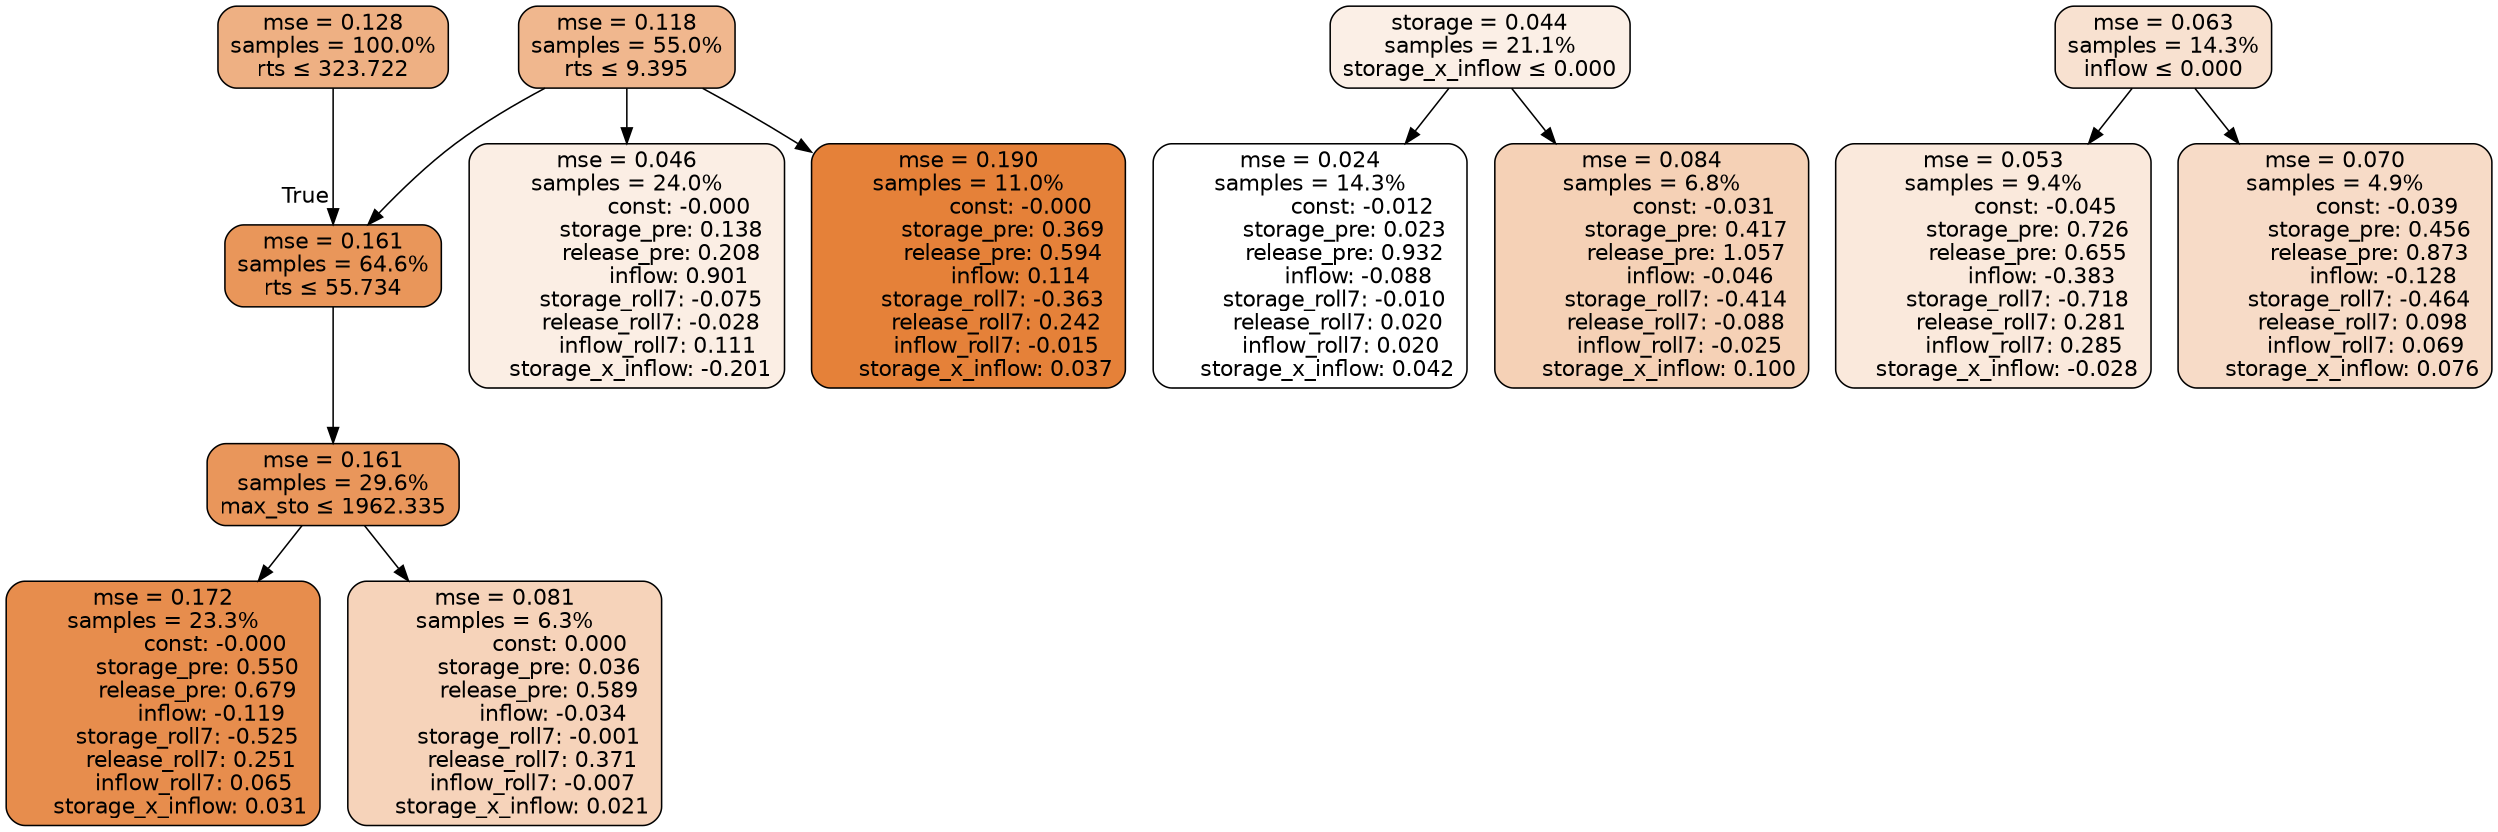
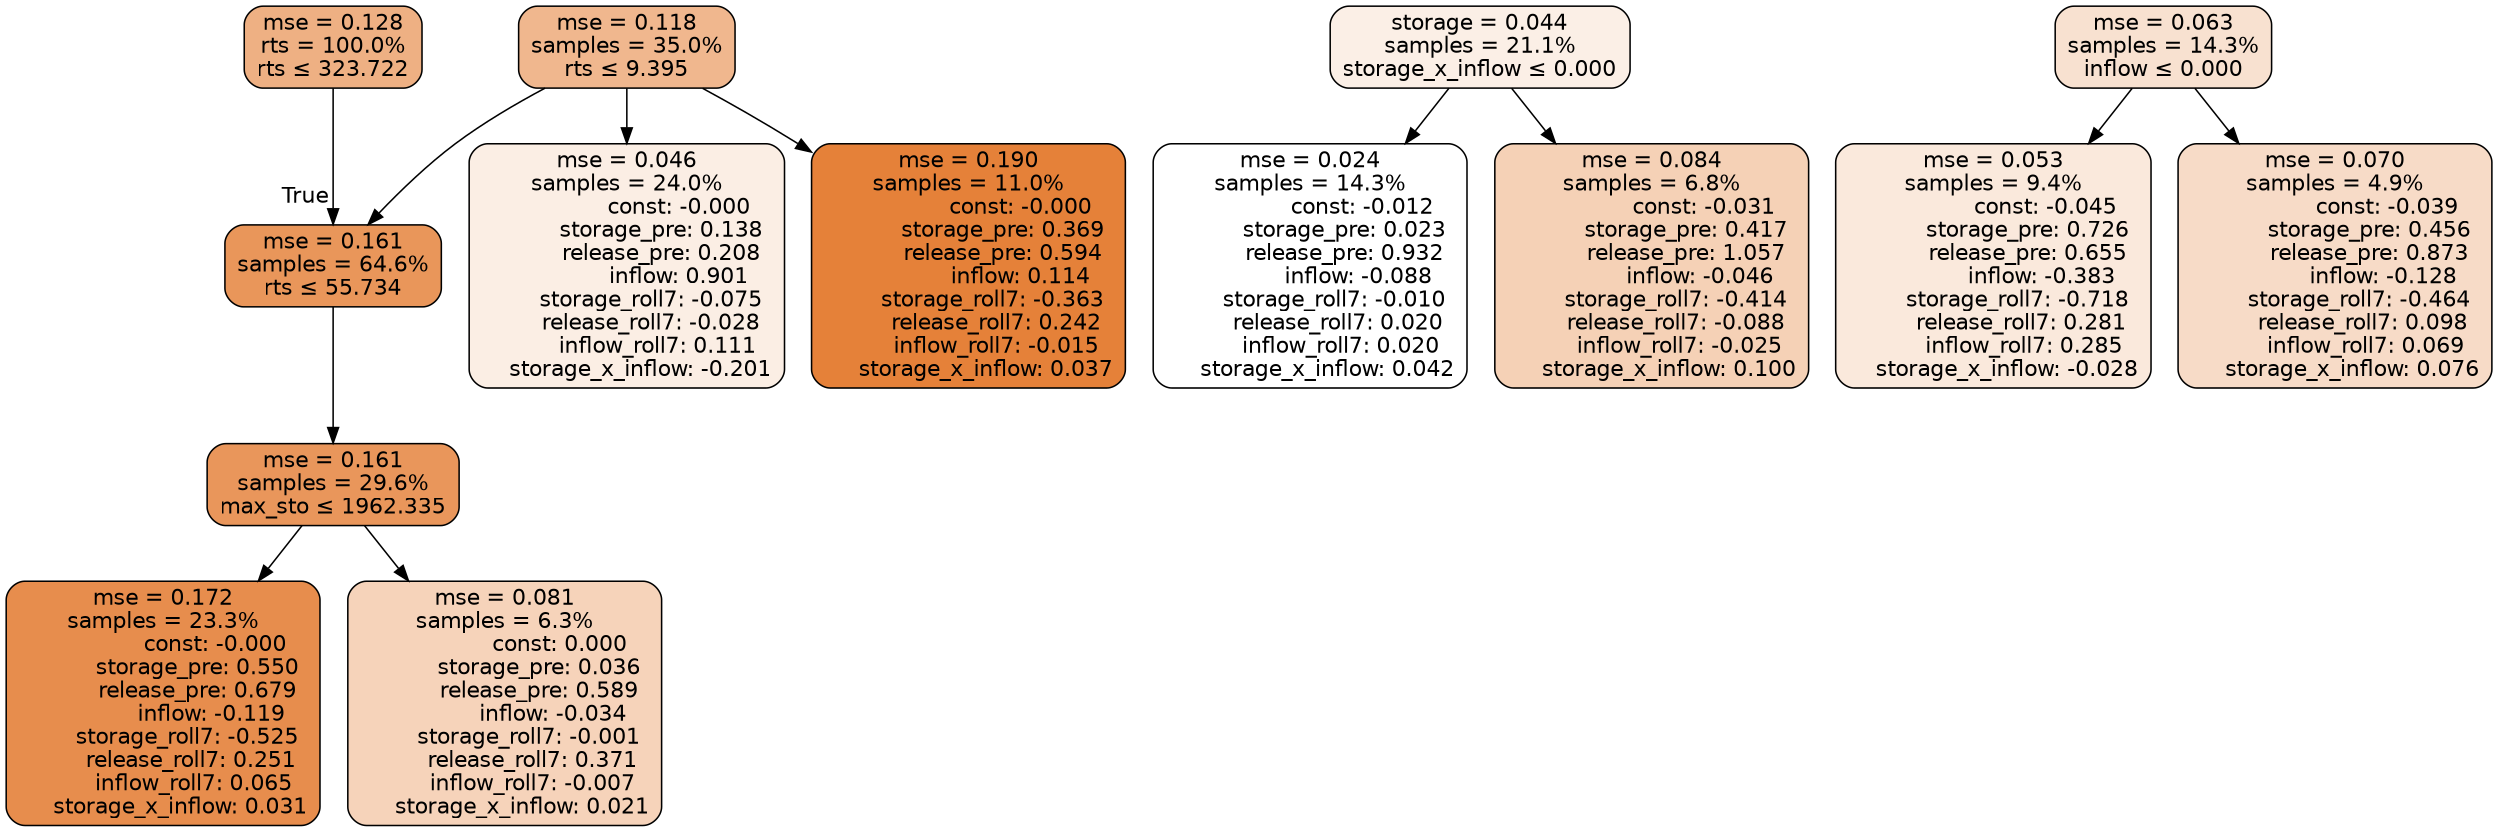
node "mse = 0.128 samples = 100.0% rts ≤ 323.722": label "mse = 0.128 samples = 100.0% rts ≤ 323.722" -> "mse = 0.128 rts = 100.0% rts ≤ 323.722"
node "mse = 0.118 samples = 55.0% rts ≤ 9.395": label "mse = 0.118 samples = 55.0% rts ≤ 9.395" -> "mse = 0.118 samples = 35.0% rts ≤ 9.395"
